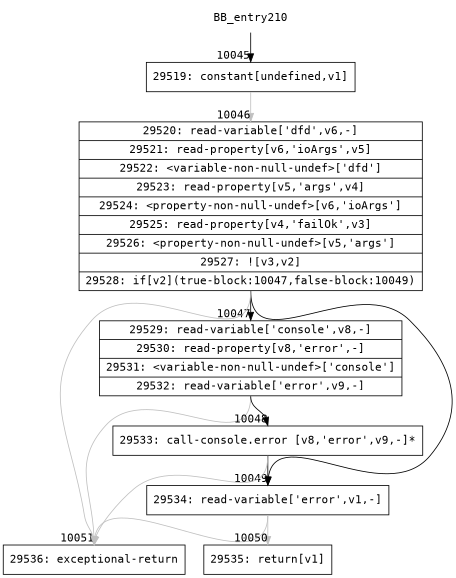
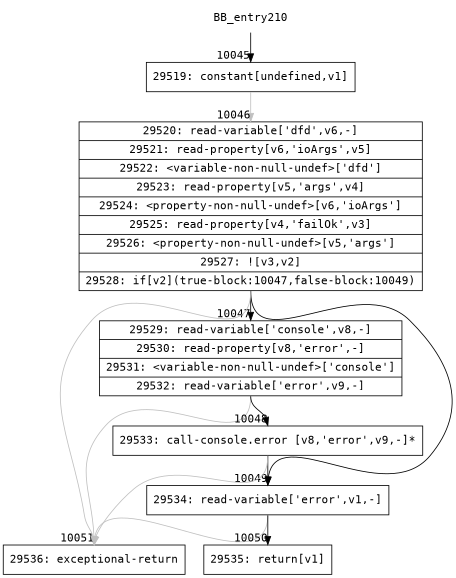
edge "29534: read-variable['error',v1,-]" -> "29535: return[v1]": color gray -> black
